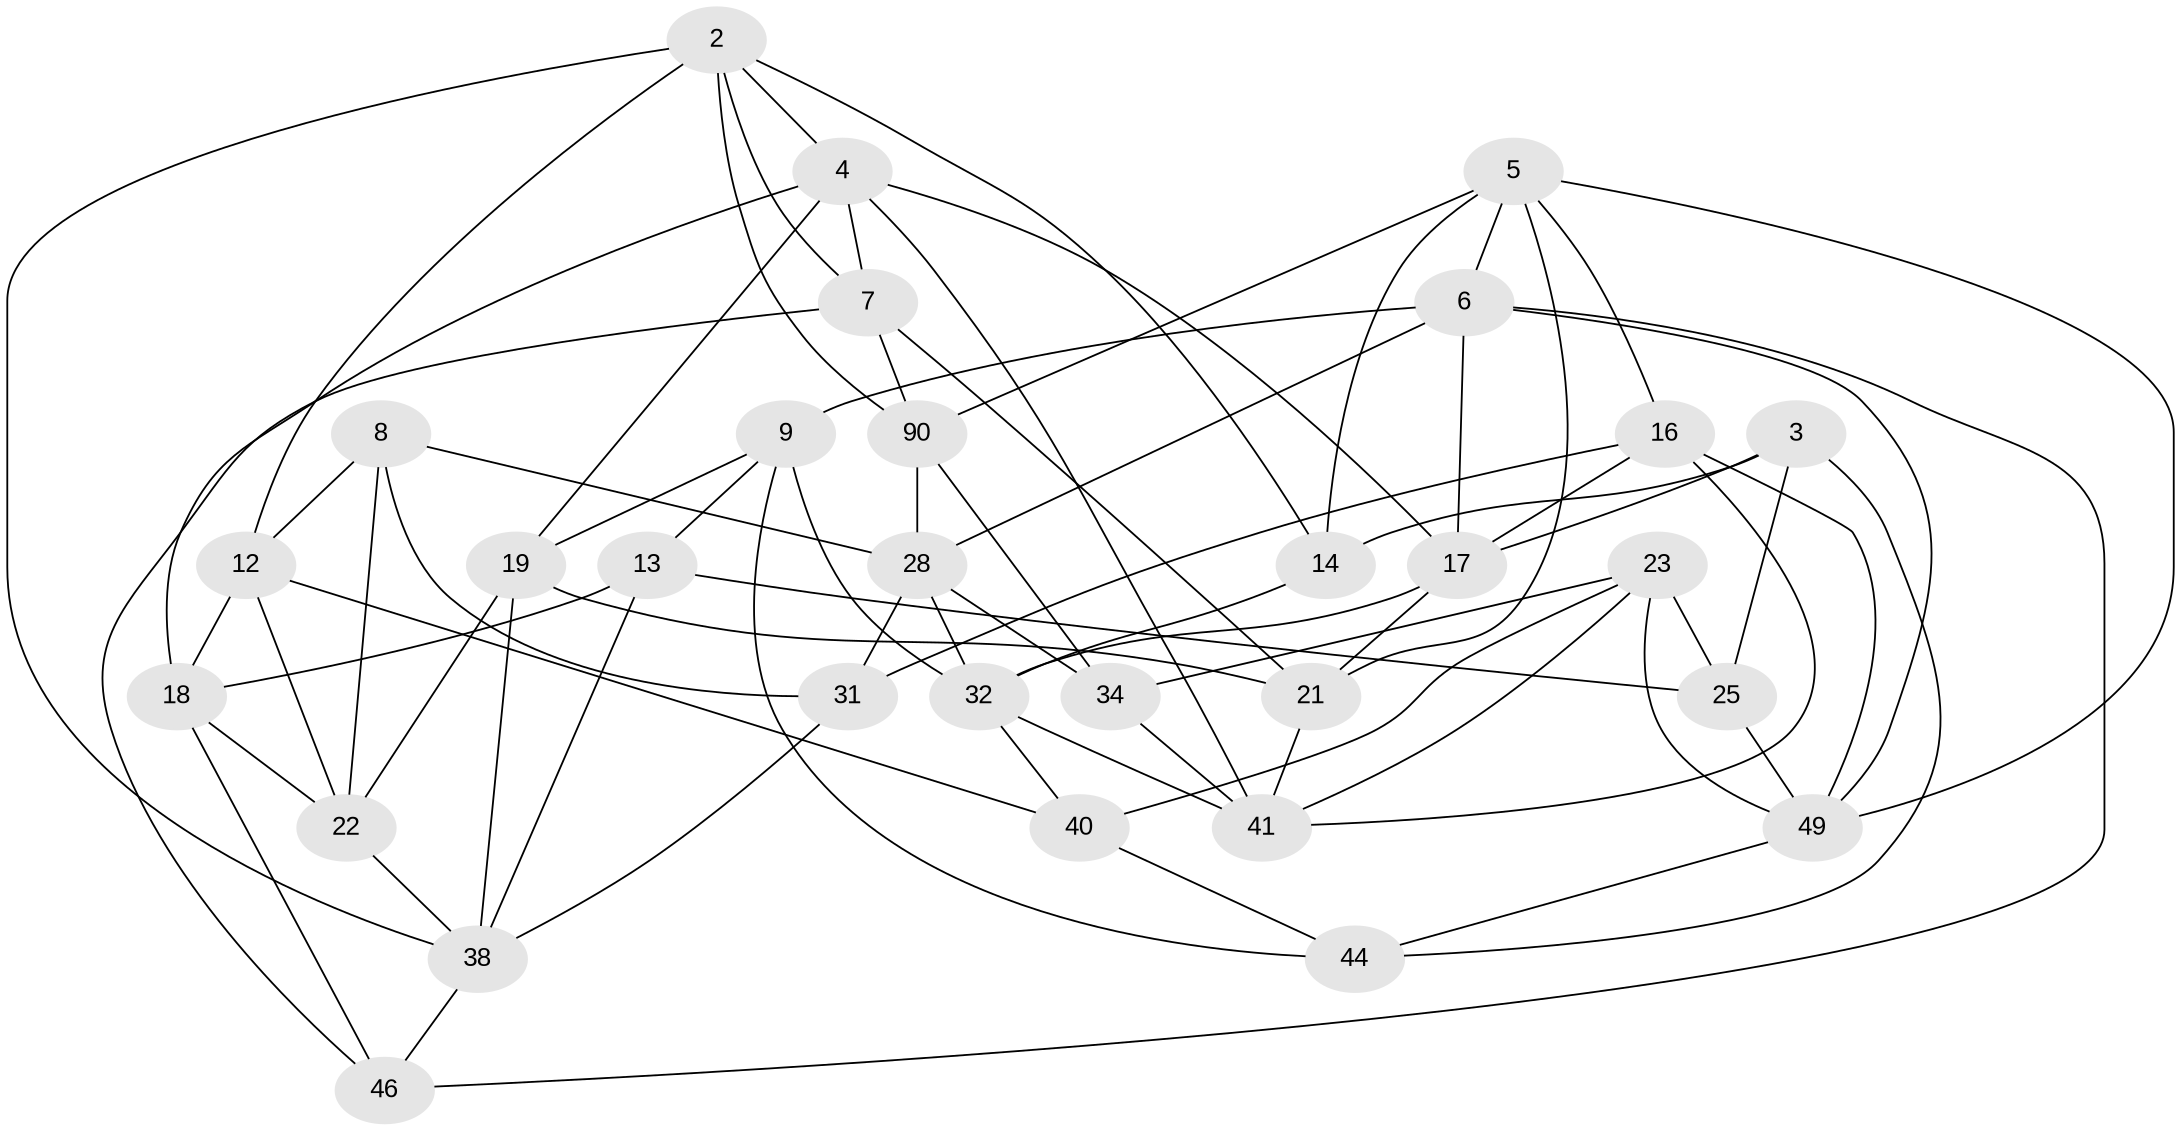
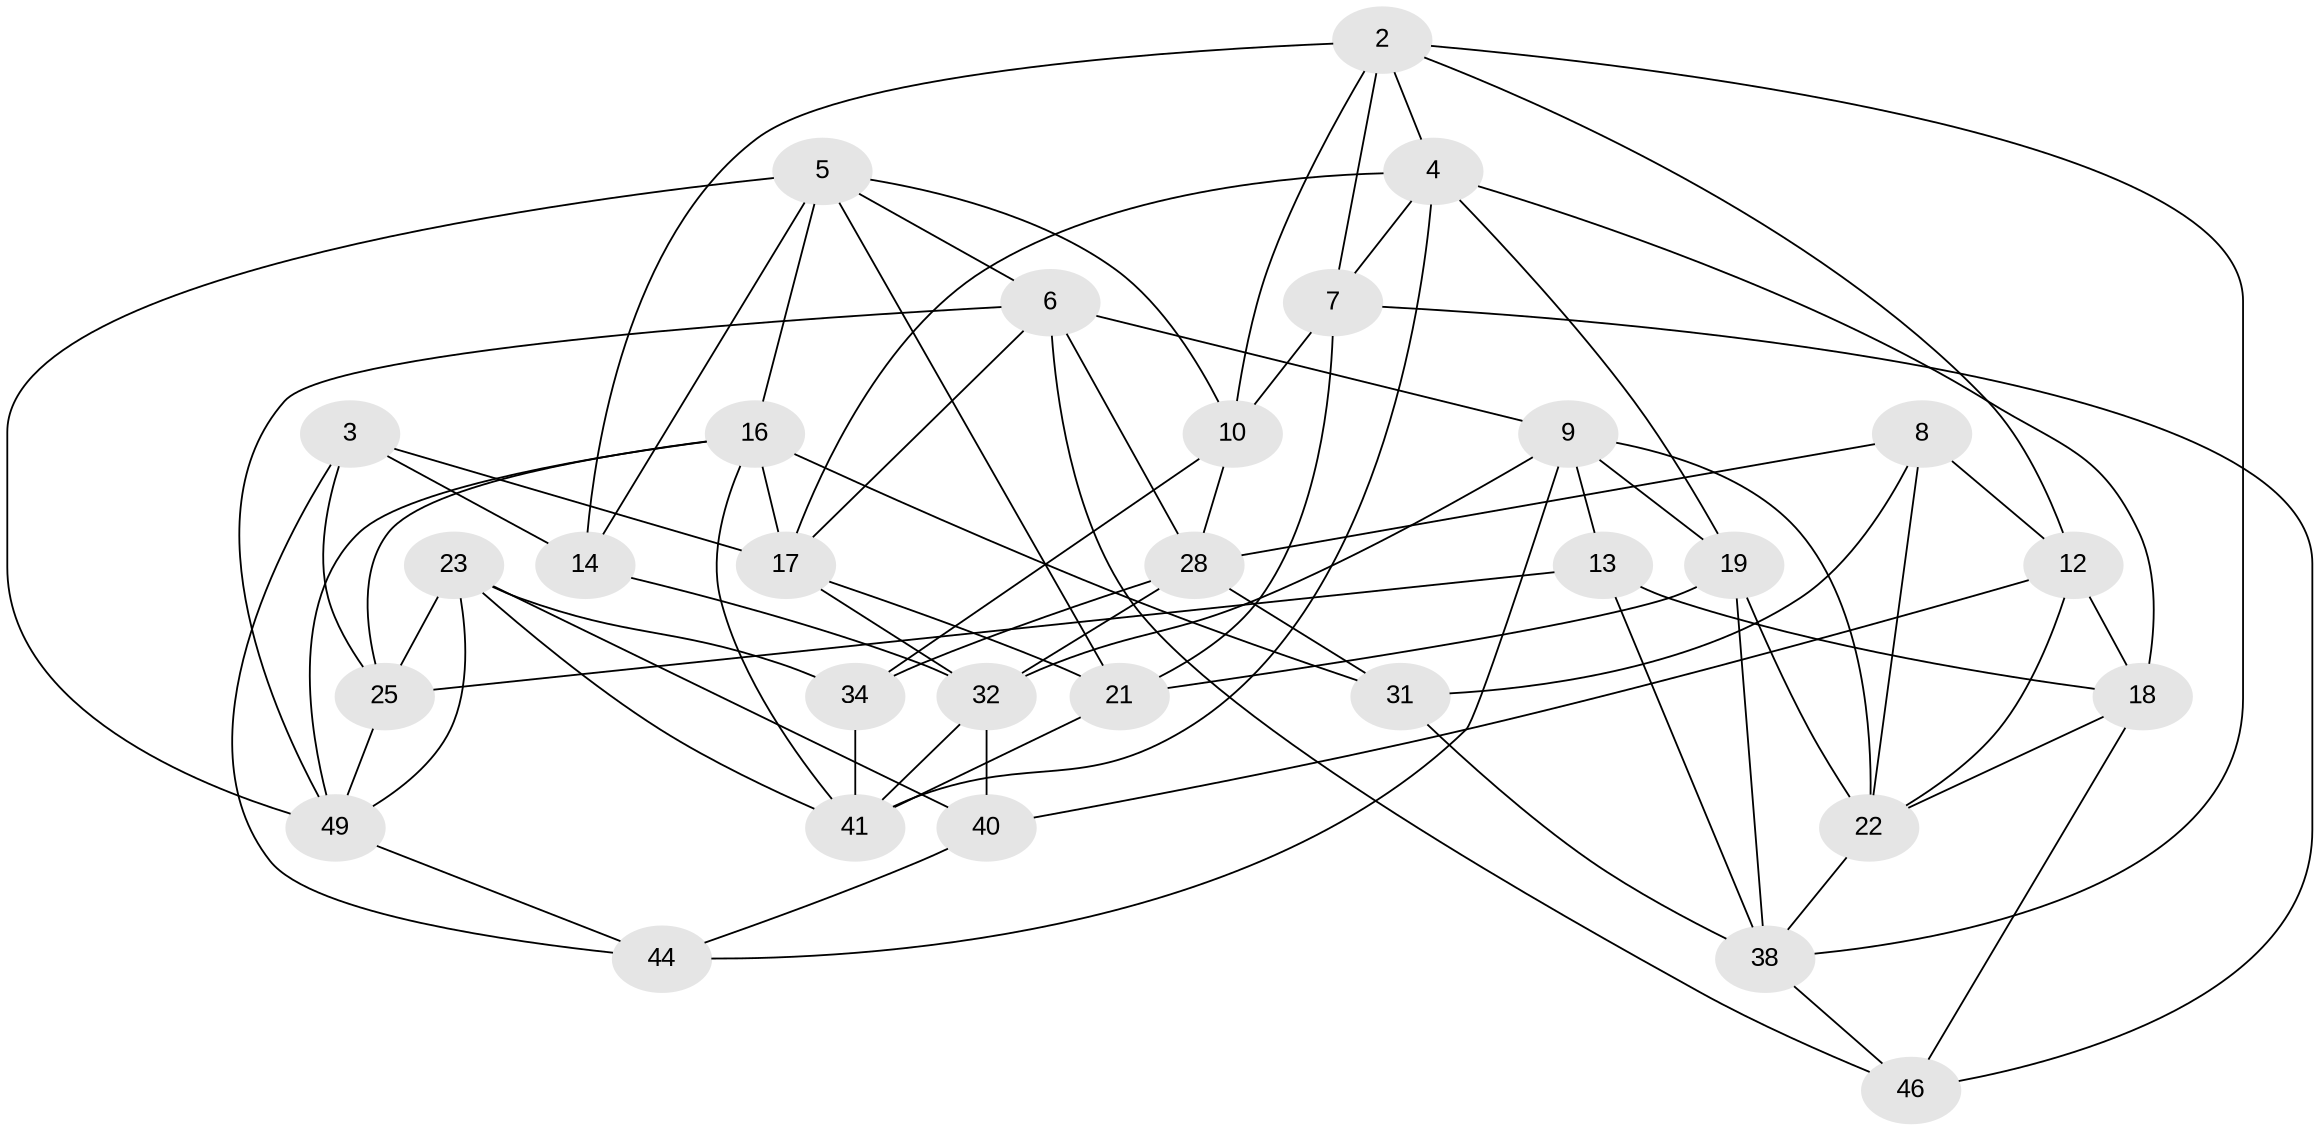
node "90": label "90" -> "10"
edge "16" -- "25": added
edge "9" -- "22": added
